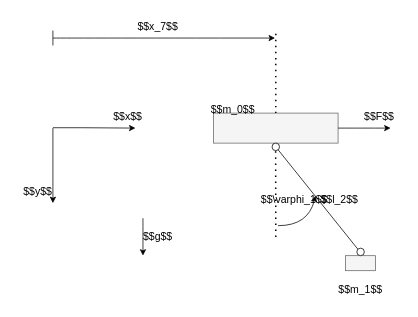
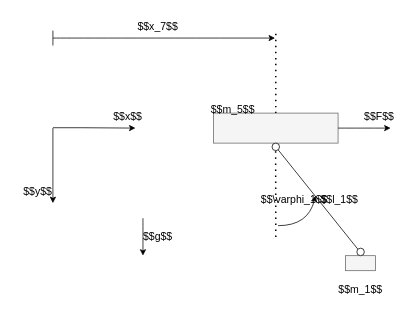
node "$$m_0$$": label "$$m_0$$" -> "$$m_5$$"
node "$$l_2$$": label "$$l_2$$" -> "$$l_1$$"
